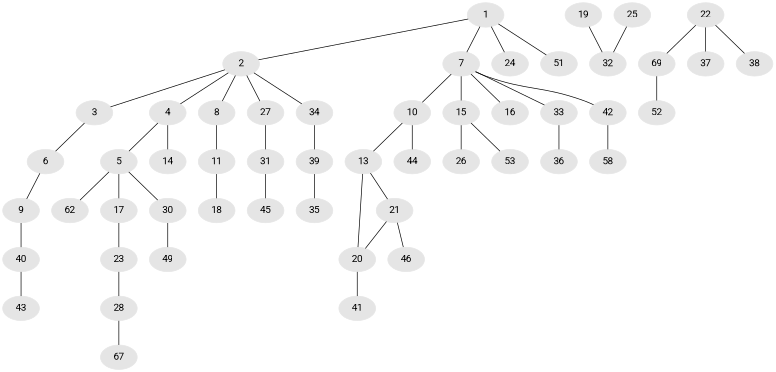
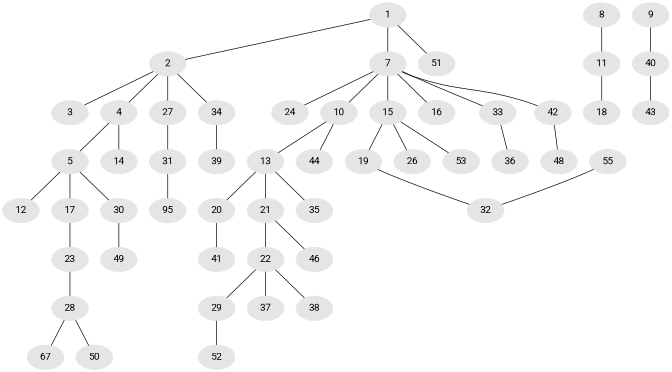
node "25": label "25" -> "55"
edge "1" -- "24": now "7" -- "24"
node "69": label "69" -> "29"
edge "2" -- "8": removed
edge "15" -- "19": added
node "6": removed
node "58": label "58" -> "48"
edge "39" -- "35": now "13" -- "35"
node "62": label "62" -> "12"
node "45": label "45" -> "95"
edge "21" -- "20": now "21" -- "22"
node "50": added
